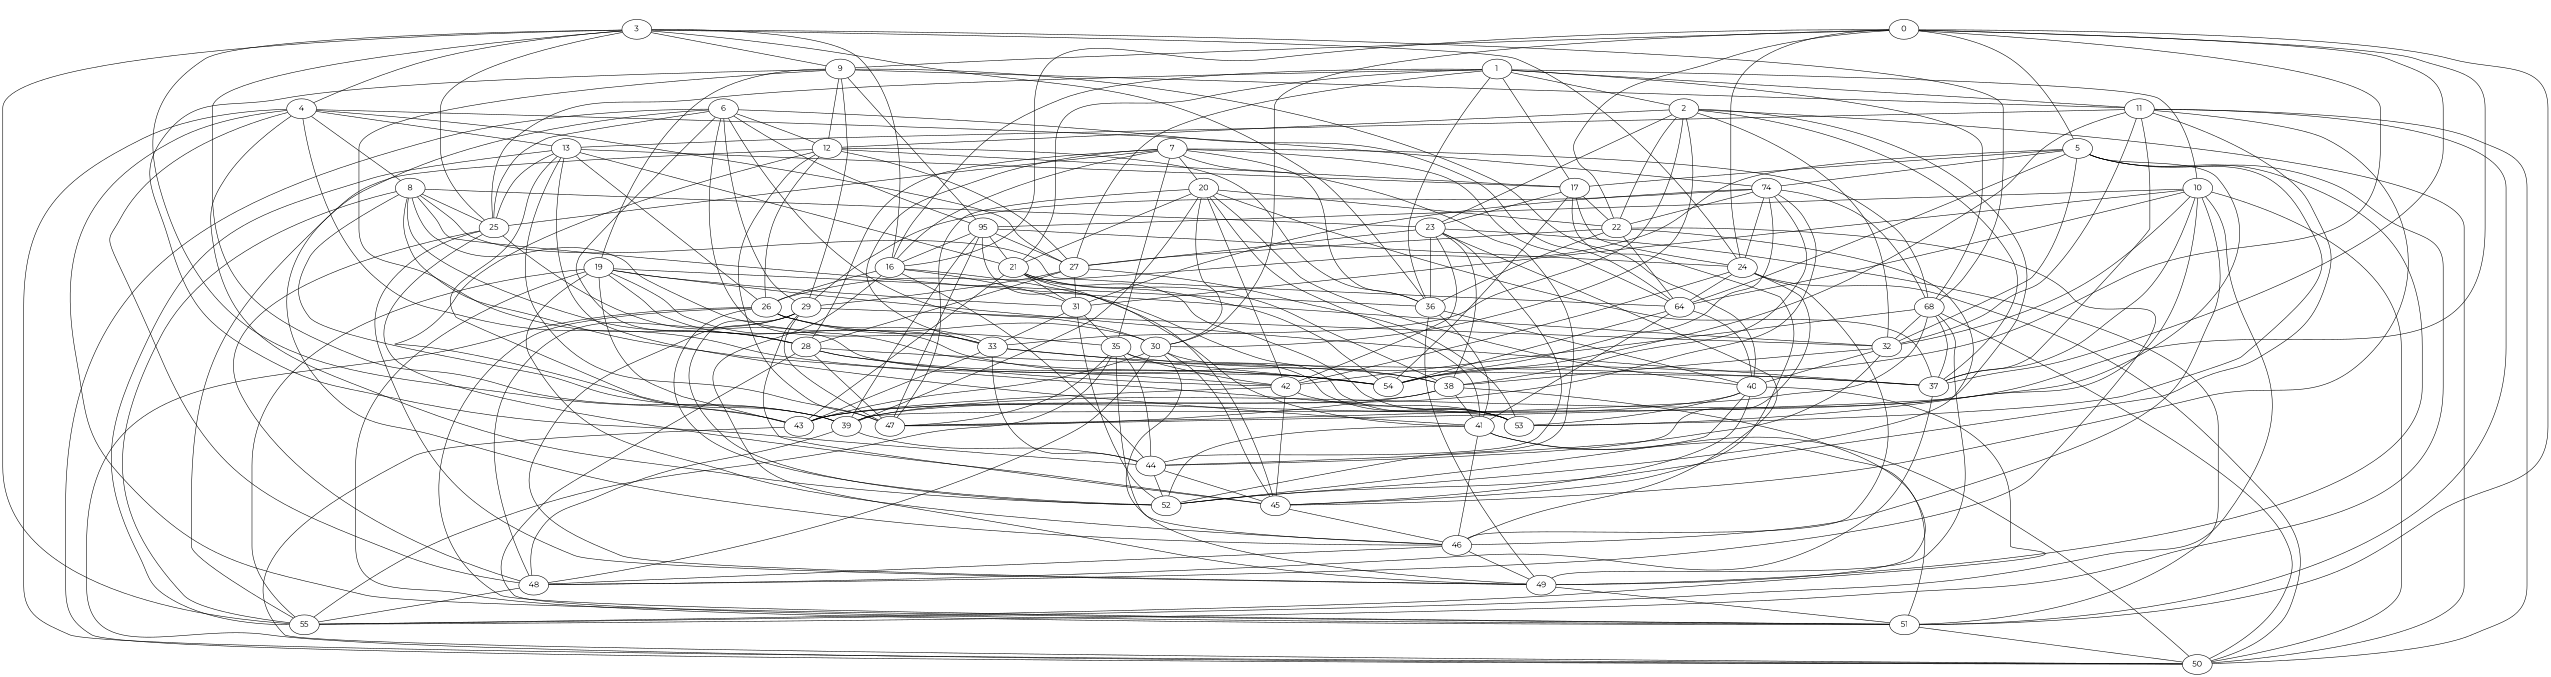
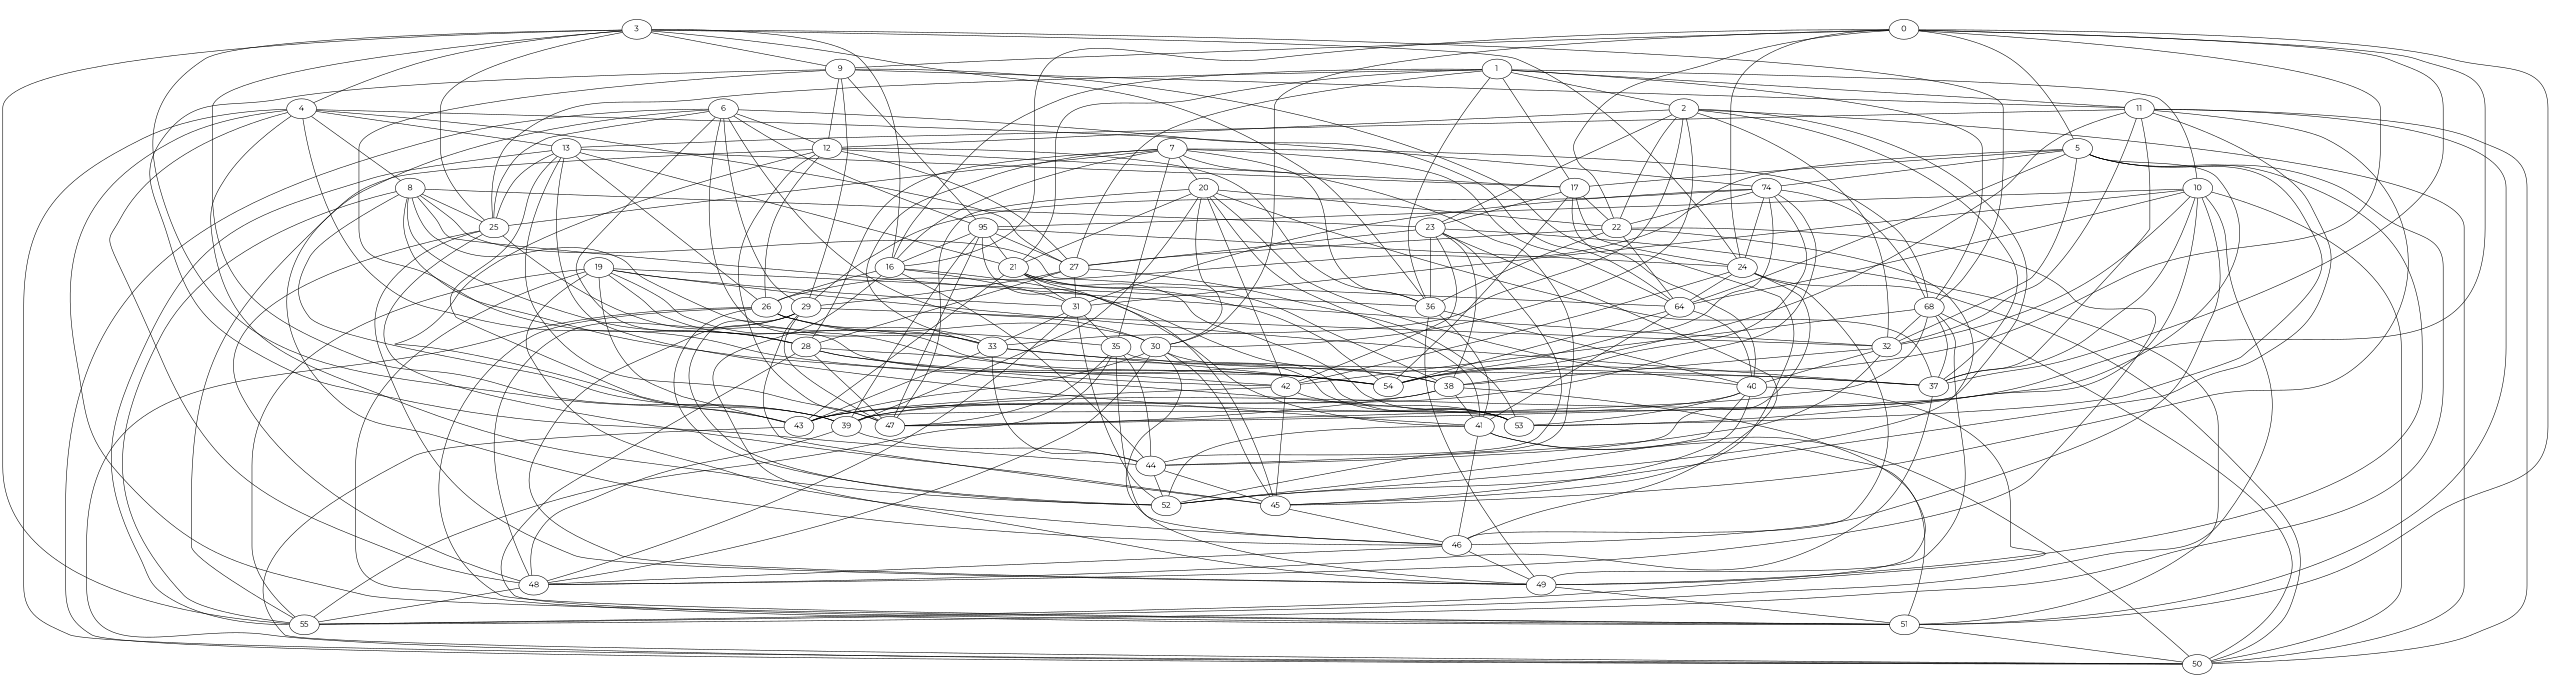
edge "9" -- "19": removed
edge "35" -- "42": removed
edge "31" -- "48": added
